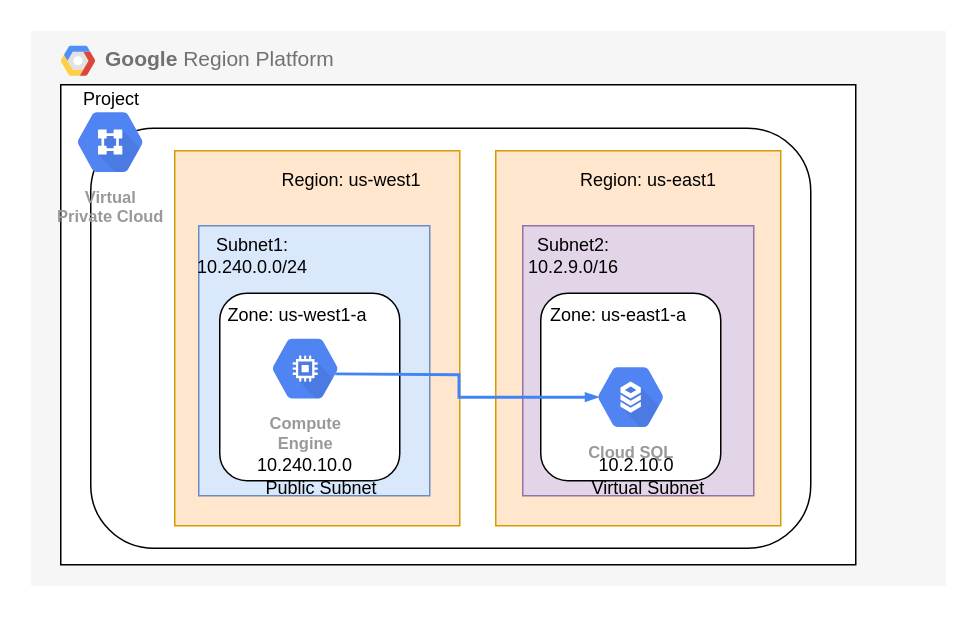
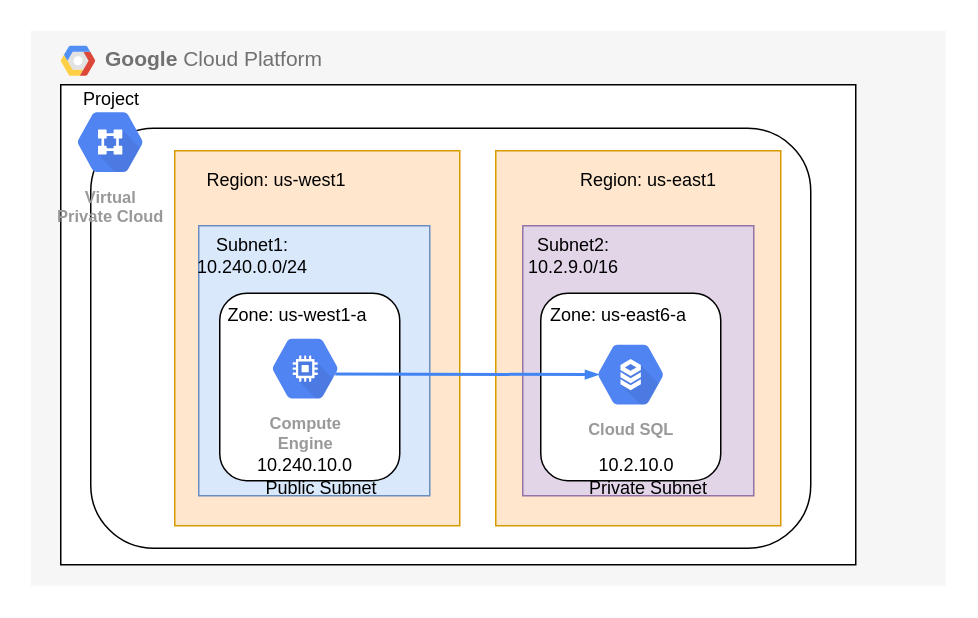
node "Google Region Platform": label "Google Region Platform" -> "Google Cloud Platform"
node "Region: us-west1": moved (352, 181) -> (277, 181)
node "Zone: us-east1-a": label "Zone: us-east1-a" -> "Zone: us-east6-a"
node "Cloud SQL": moved (631, 397) -> (631, 375)
node "Virtual Subnet": label "Virtual Subnet" -> "Private Subnet"
